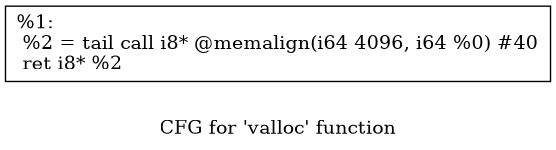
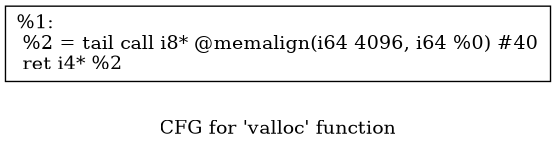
node "%1:": text "ret i8* %2" -> "ret i4* %2"
